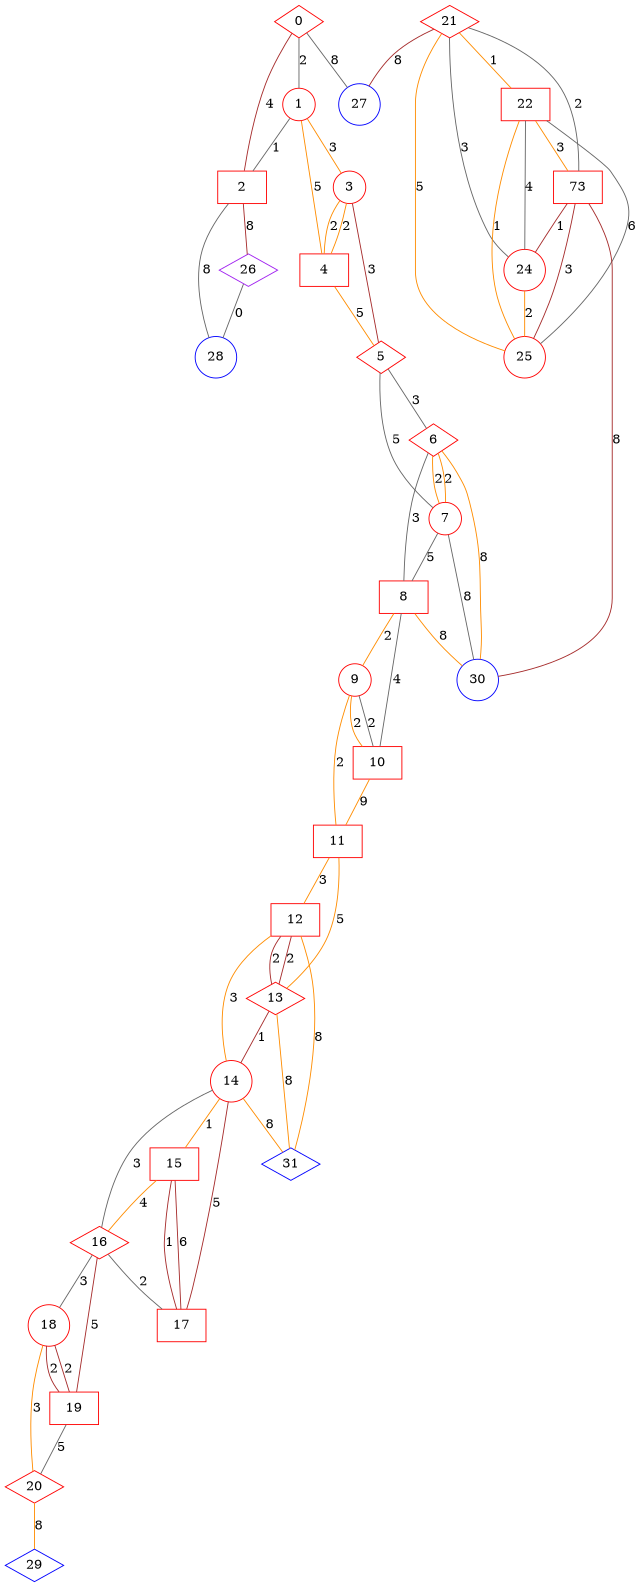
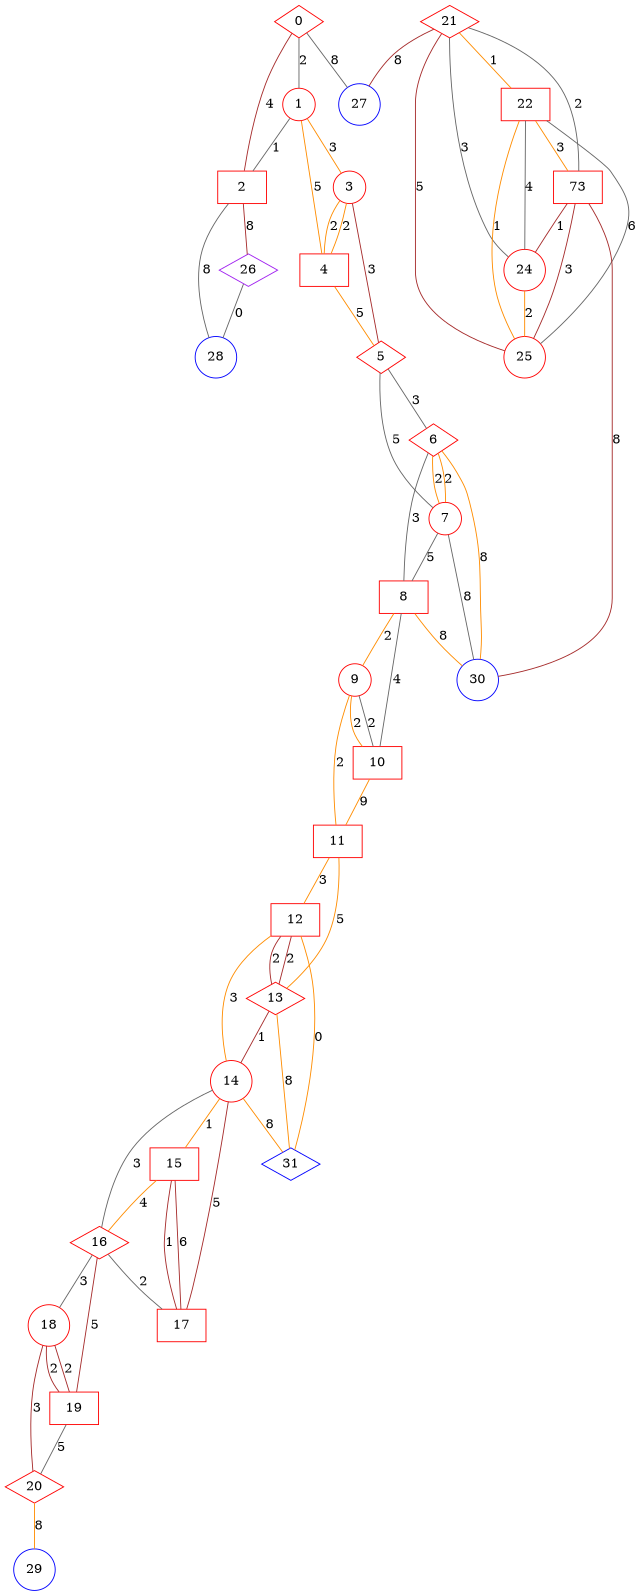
edge "21" -- "25": color darkorange -> brown
edge "12" -- "31": label "8" -> "0"
edge "18" -- "20": color darkorange -> brown
node "29": shape diamond -> circle
